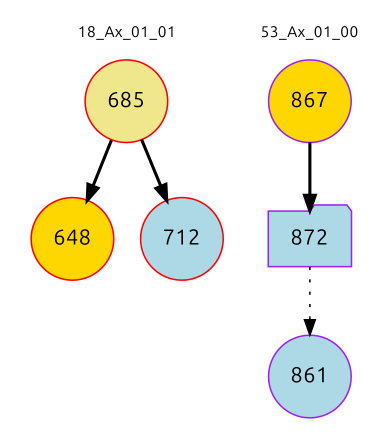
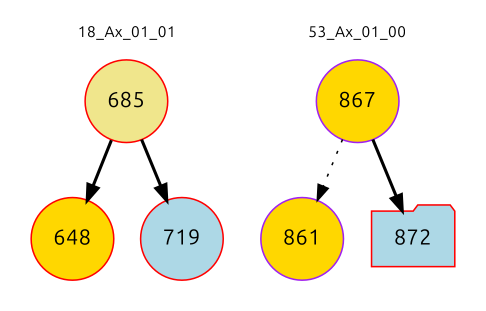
node "712": label "712" -> "719"
node "872": color purple -> red
edge "872" -> "861": now "867" -> "861"
node "861": fillcolor lightblue -> gold
